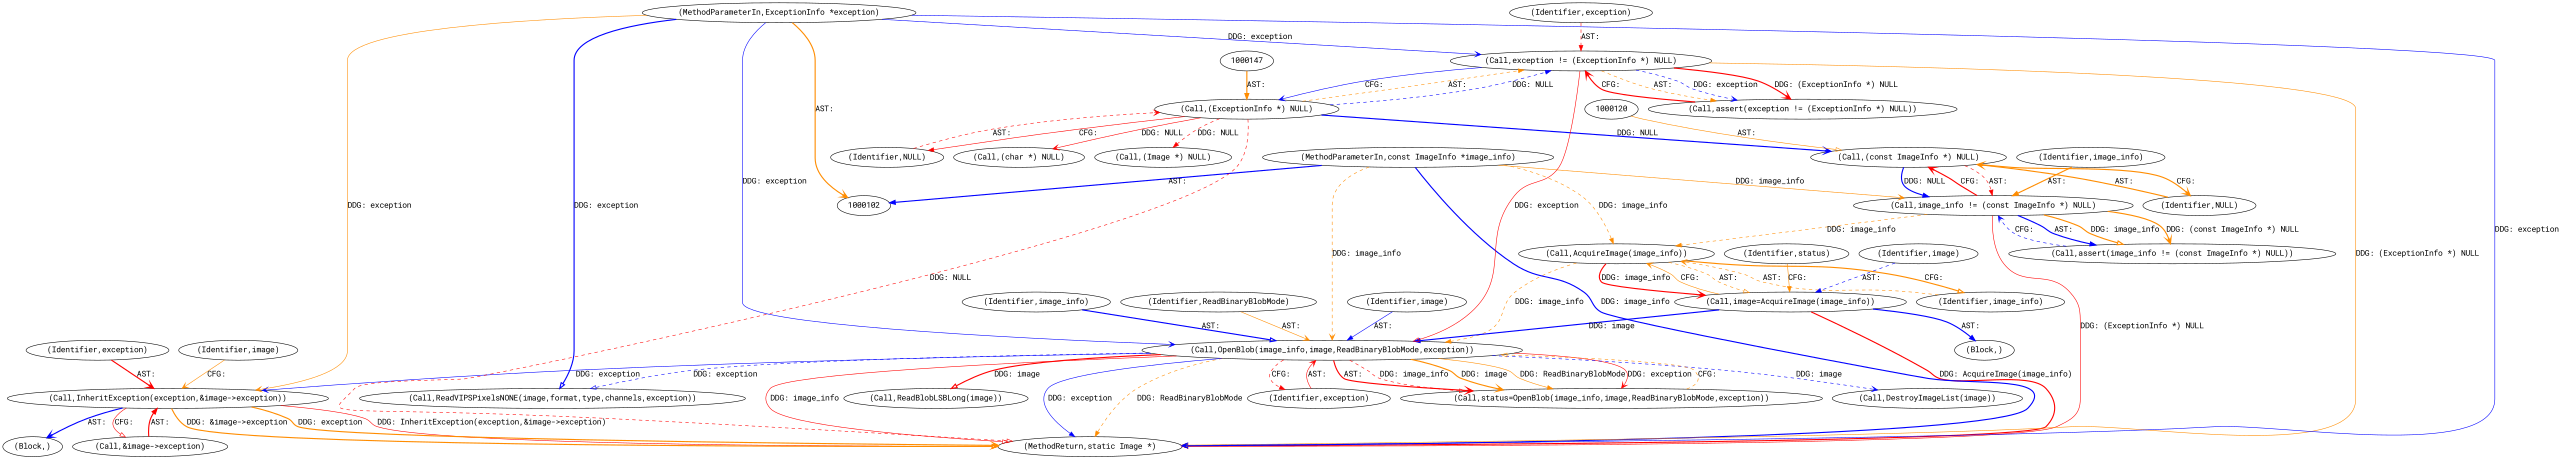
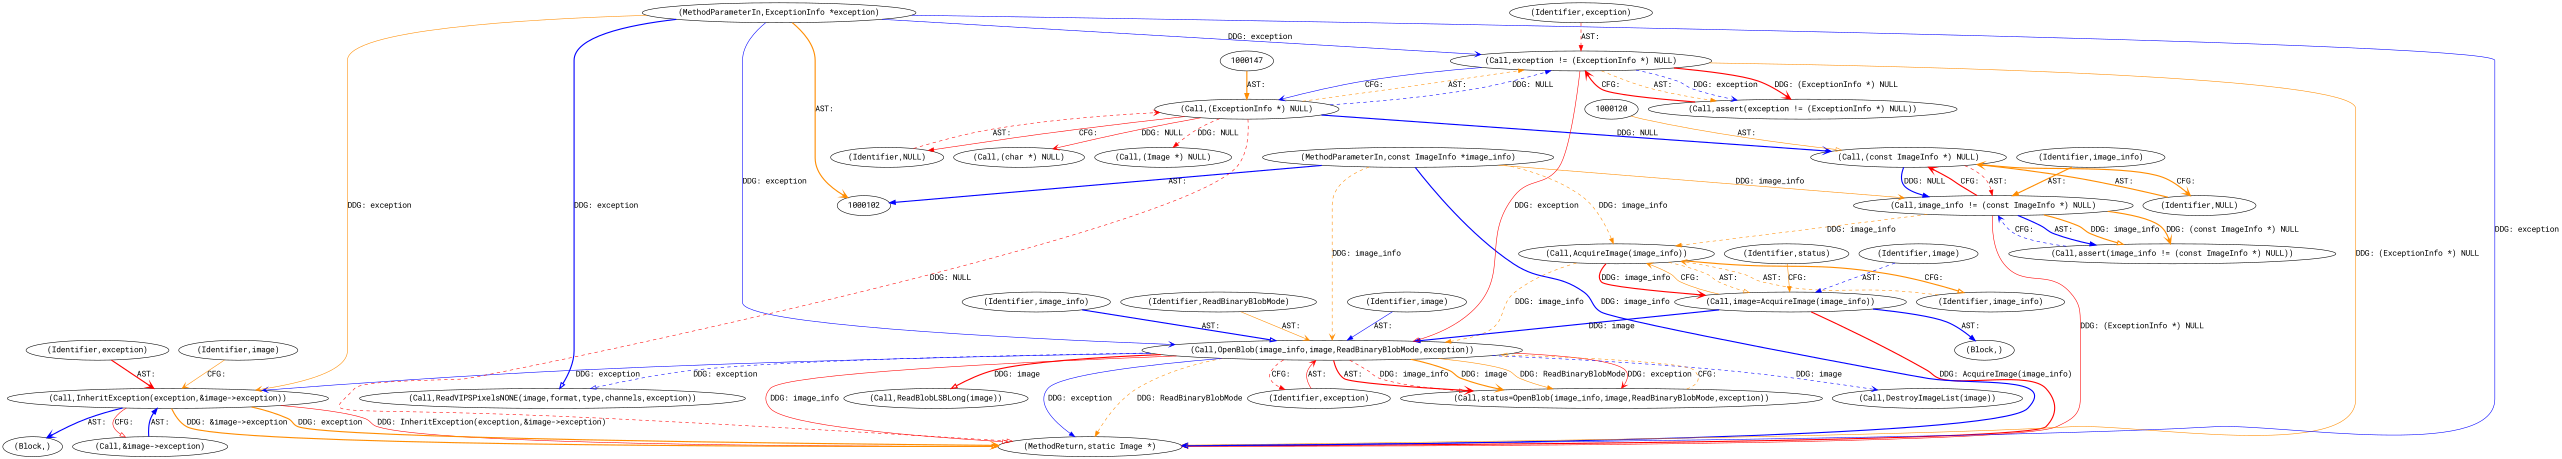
edge "(Call,&image->exception)" -> "(Call,InheritException(exception,&image->exception))": color red -> blue
